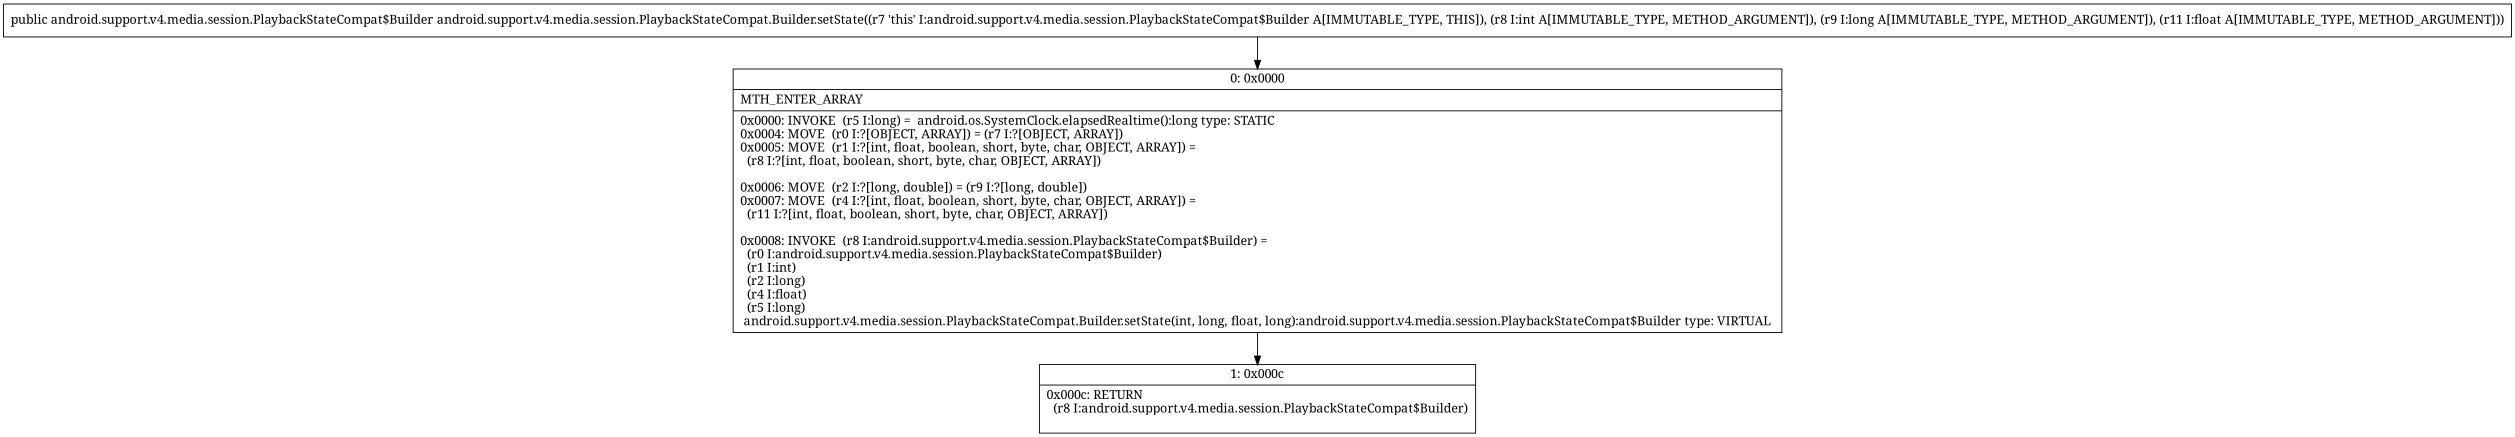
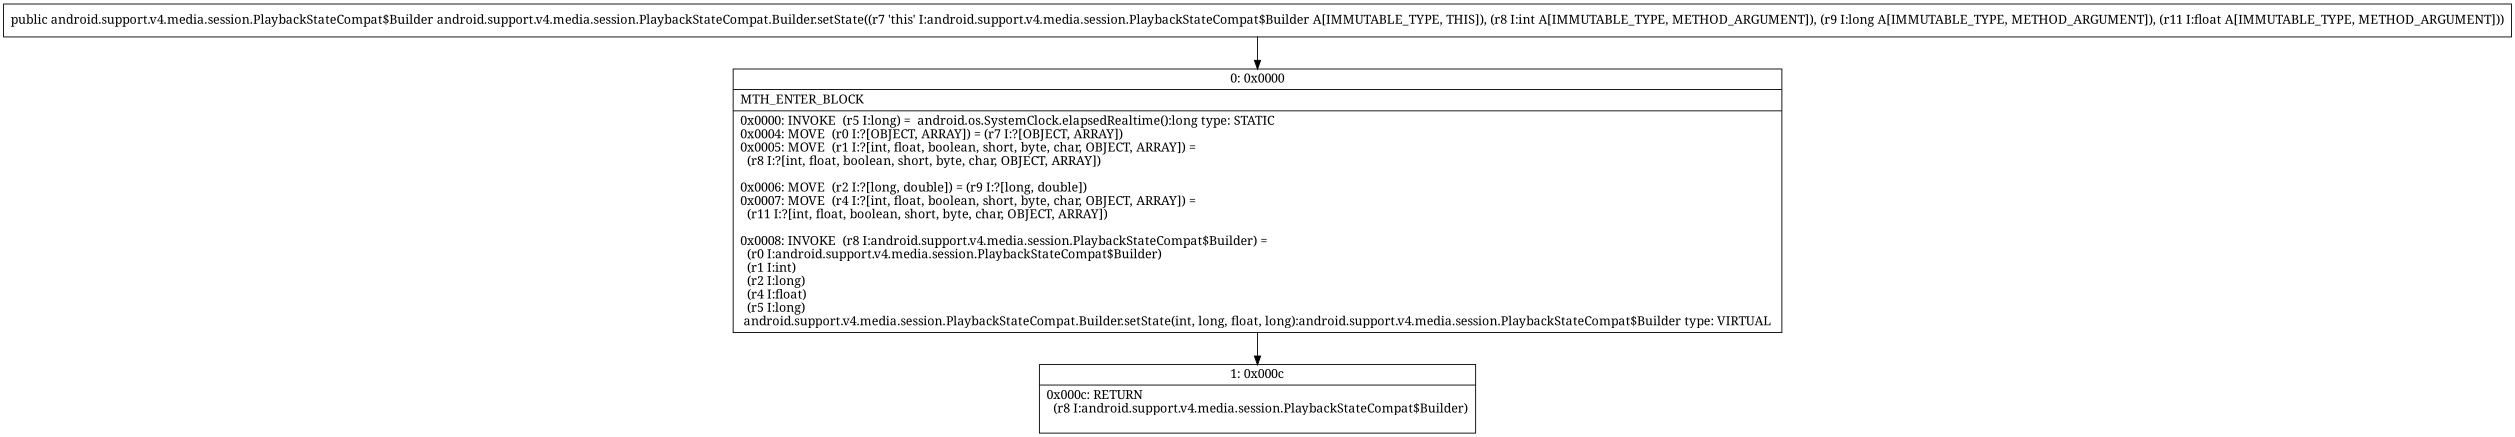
node "0: 0x0000": text "MTH_ENTER_ARRAY" -> "MTH_ENTER_BLOCK"
